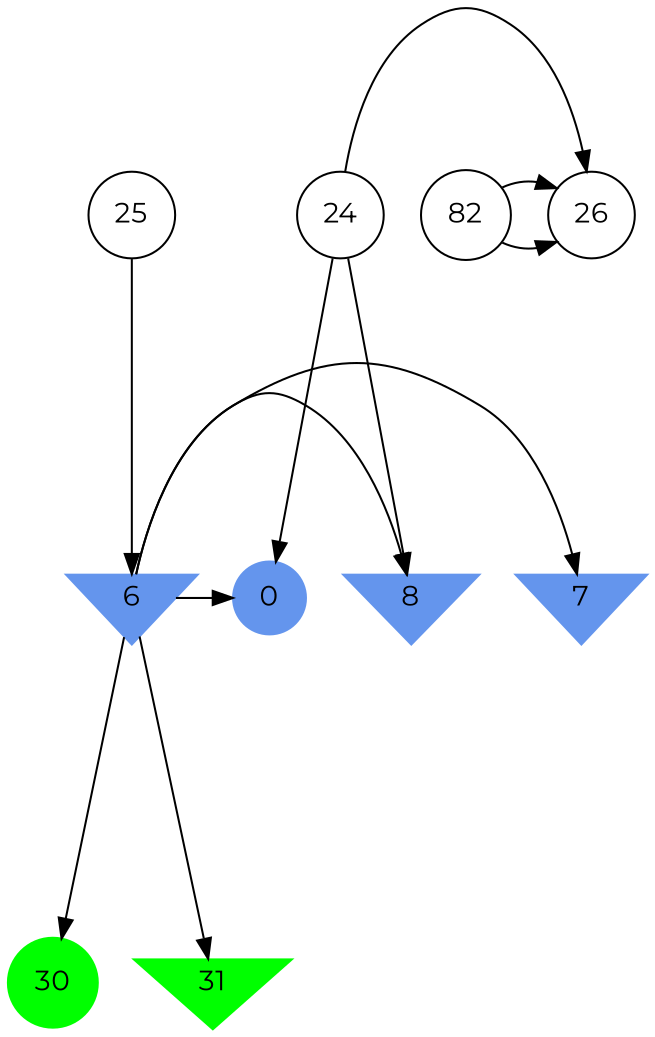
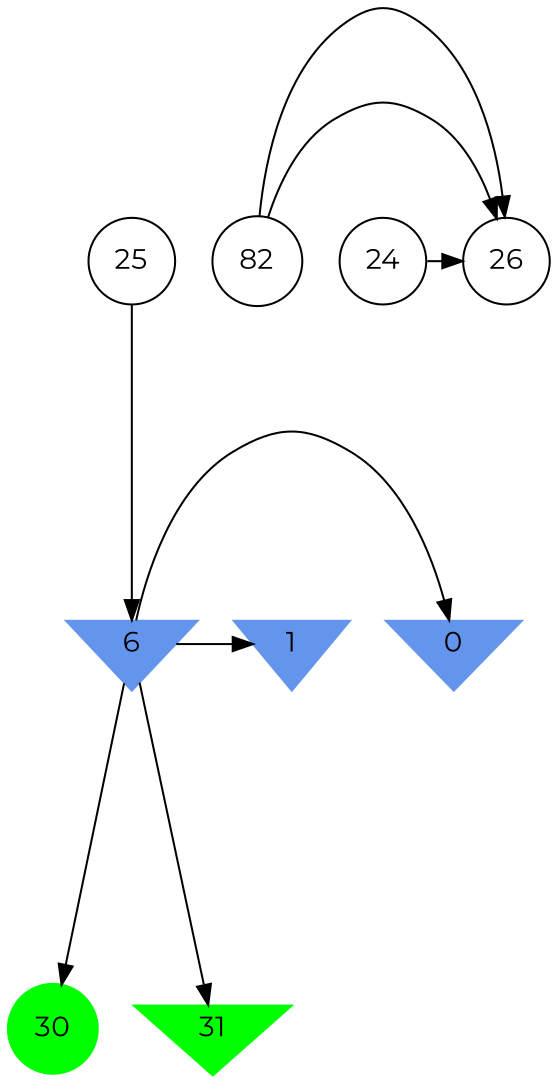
edge "24" -> "0": removed
node "0": shape circle -> invtriangle
node "8": removed
node "7": label "7" -> "1"
